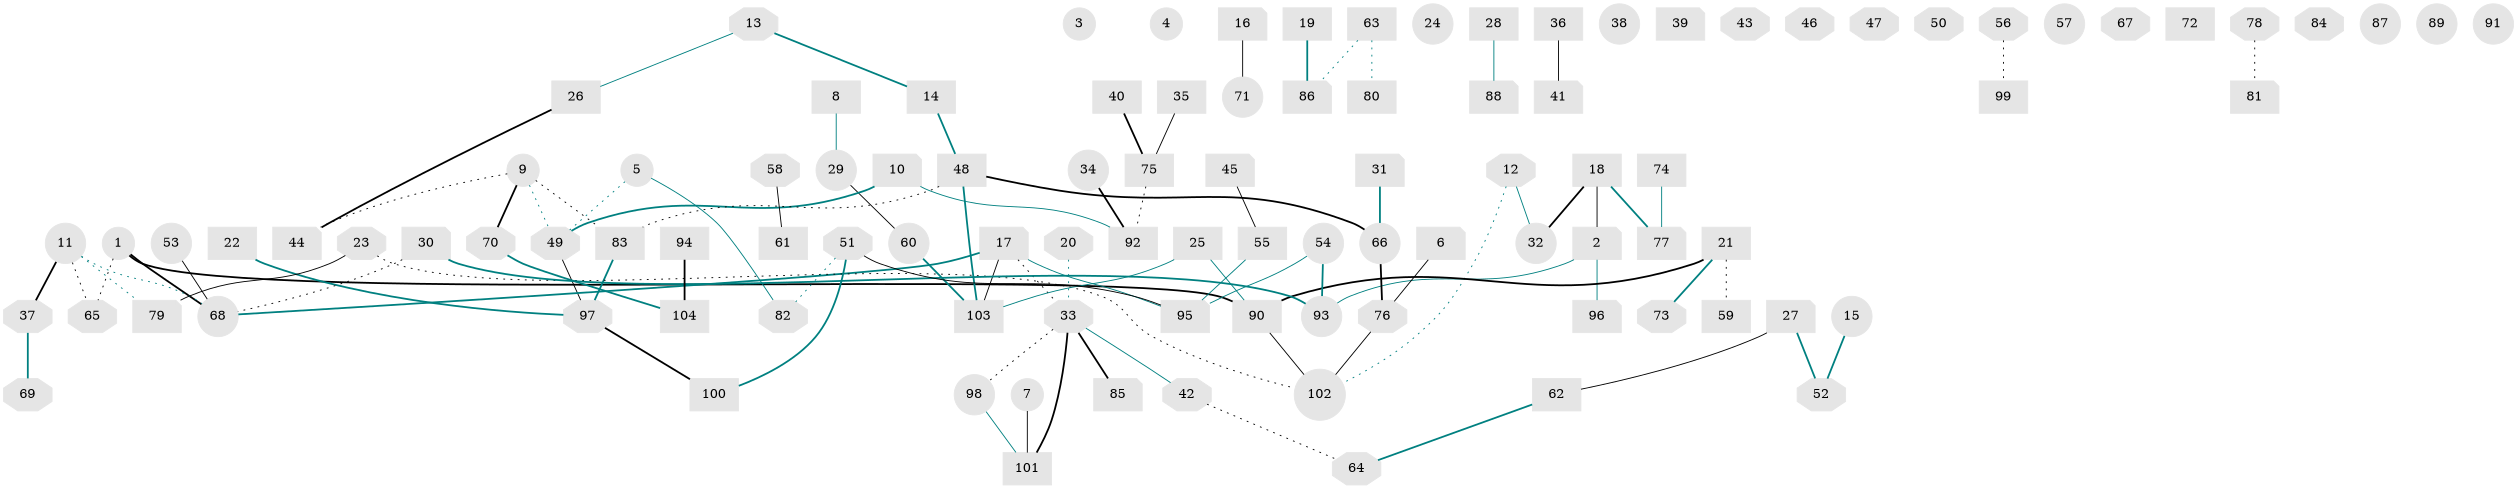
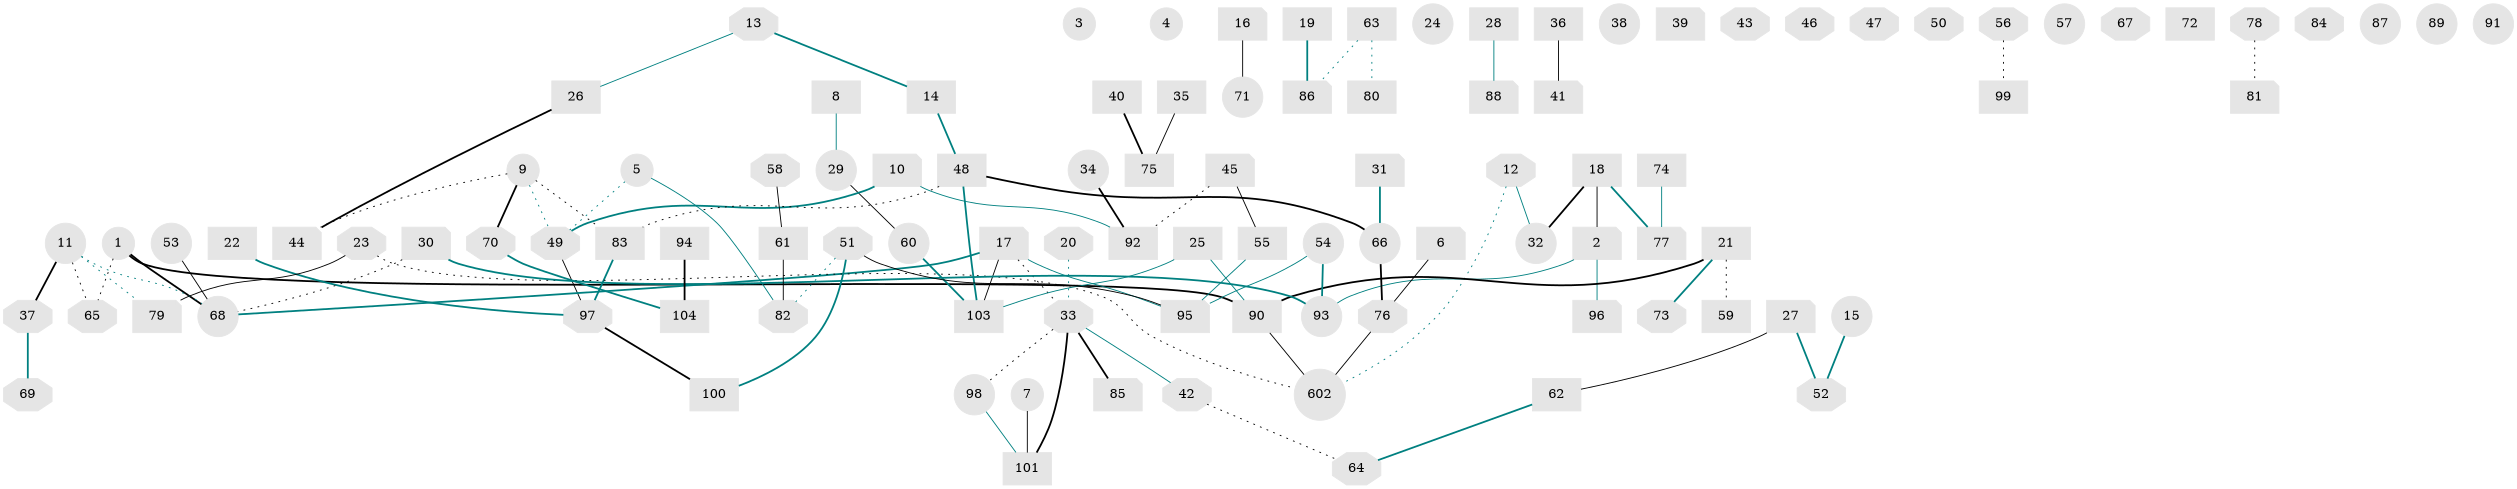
edge "75" -- "92": now "45" -- "92"
edge "61" -- "82": added
node "102": label "102" -> "602"
